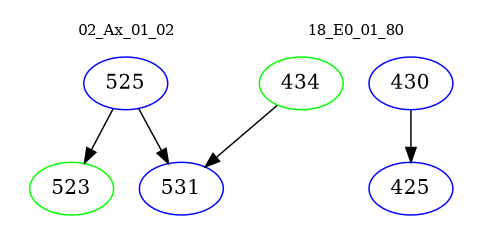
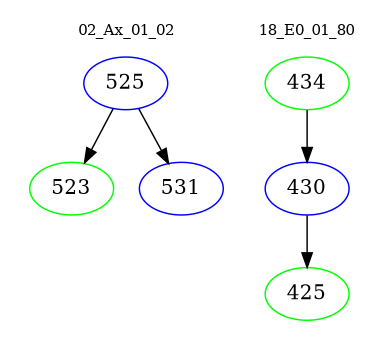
edge "434" -> "531": now "434" -> "430"
node "425": color blue -> green
